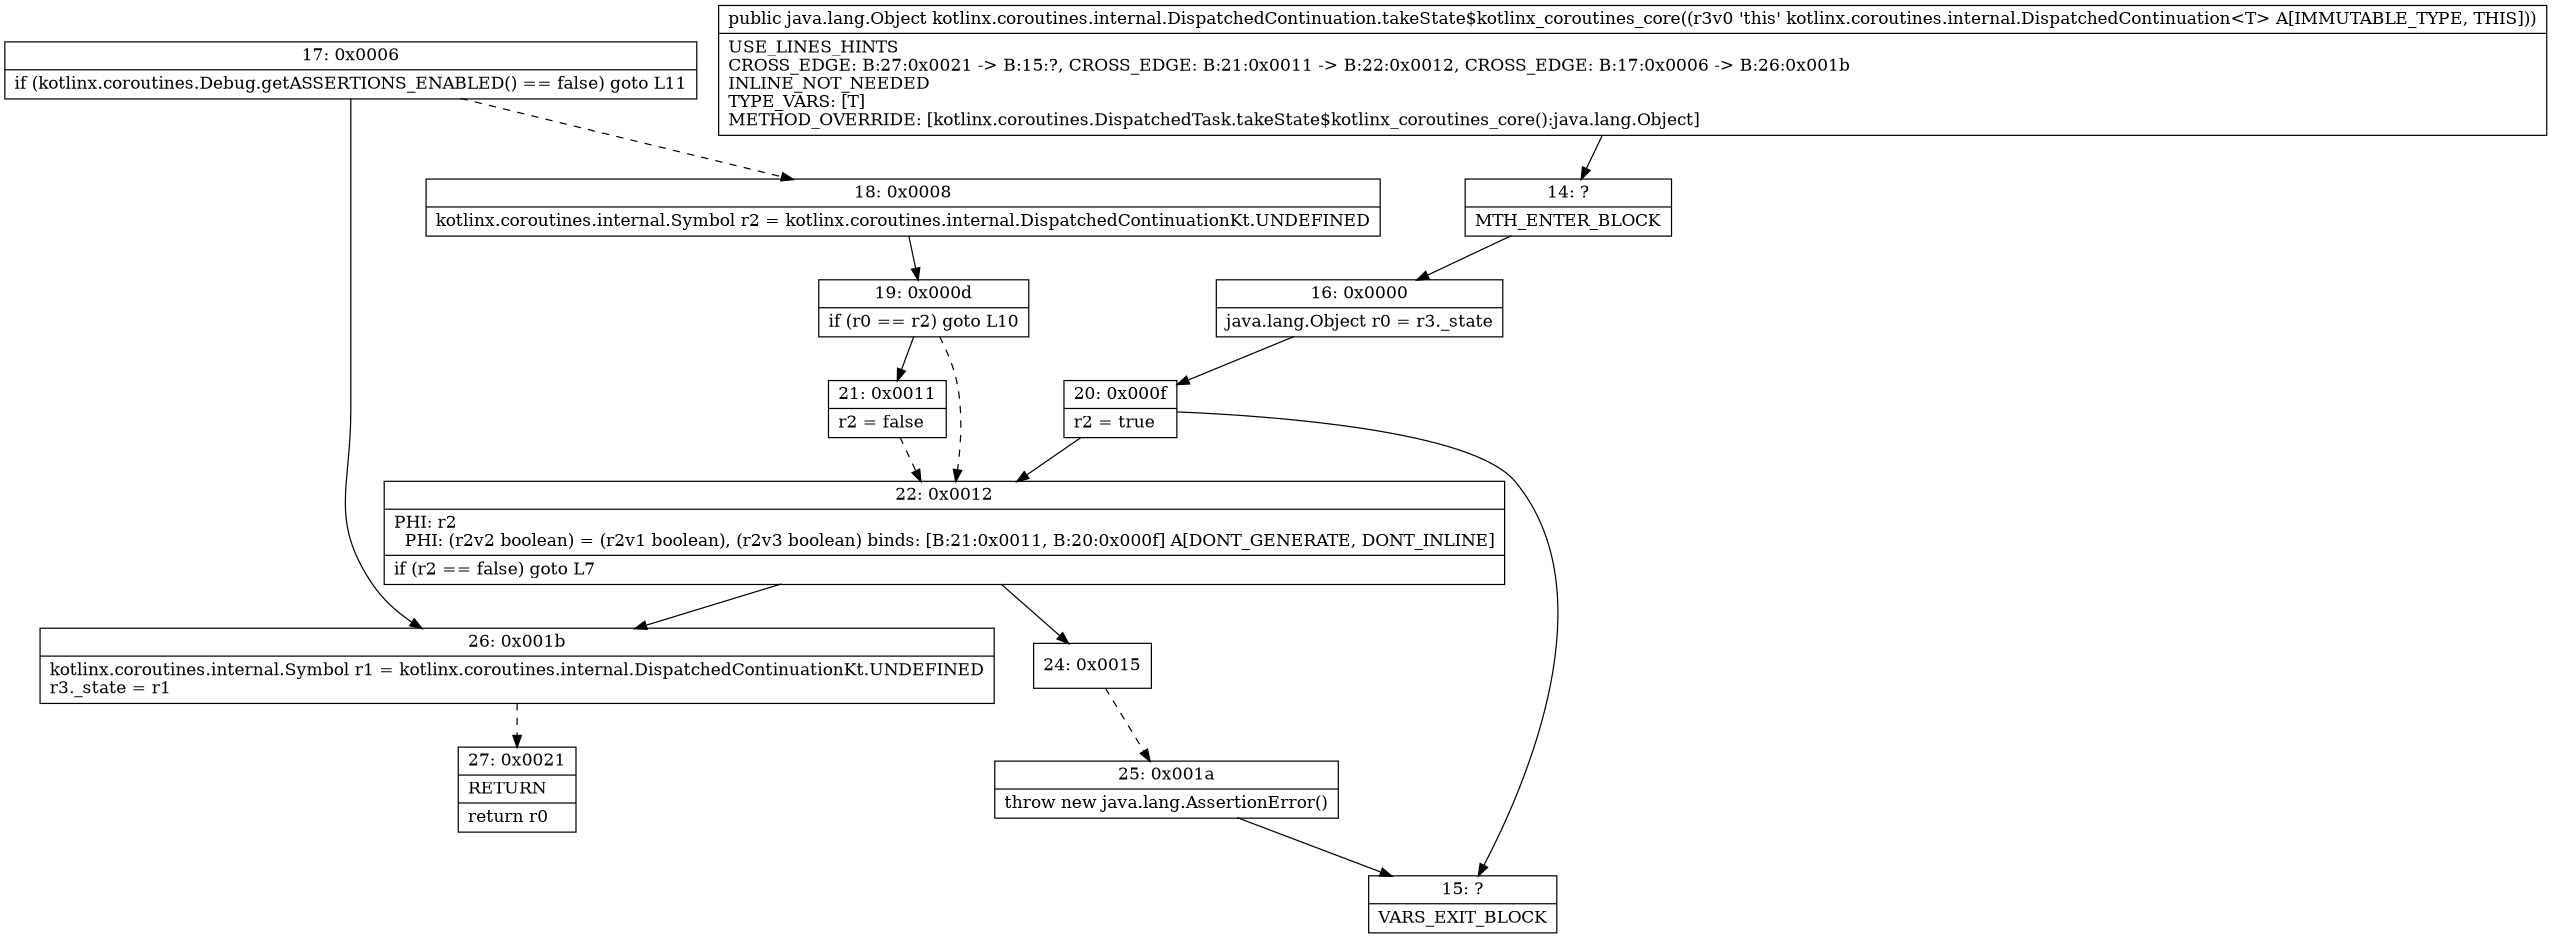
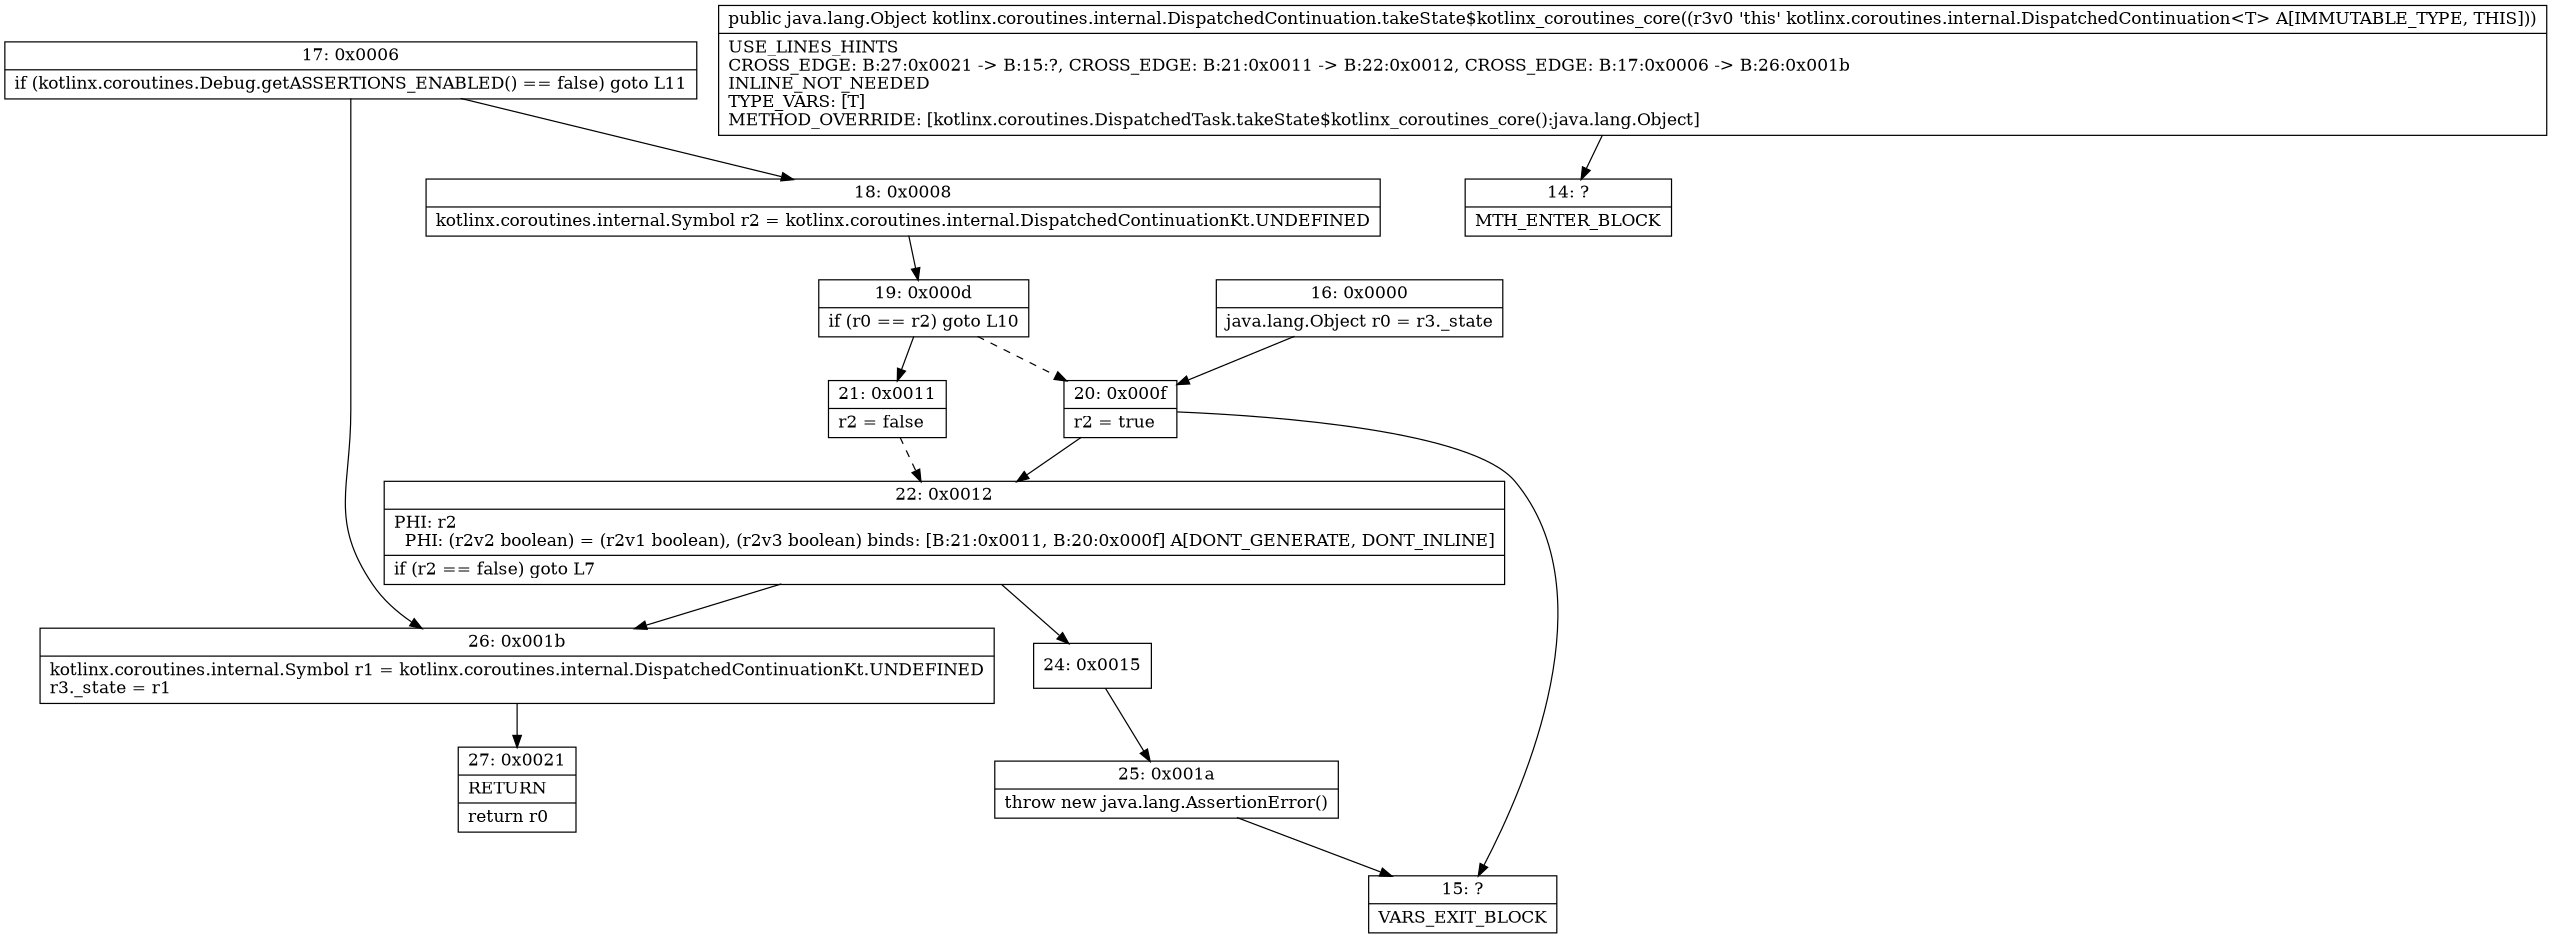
edge "17: 0x0006" -> "18: 0x0008": style dashed -> solid
edge "14: ?" -> "16: 0x0000": removed
edge "19: 0x000d" -> "22: 0x0012": now "19: 0x000d" -> "20: 0x000f"
edge "26: 0x001b" -> "27: 0x0021": style dashed -> solid
edge "24: 0x0015" -> "25: 0x001a": style dashed -> solid
